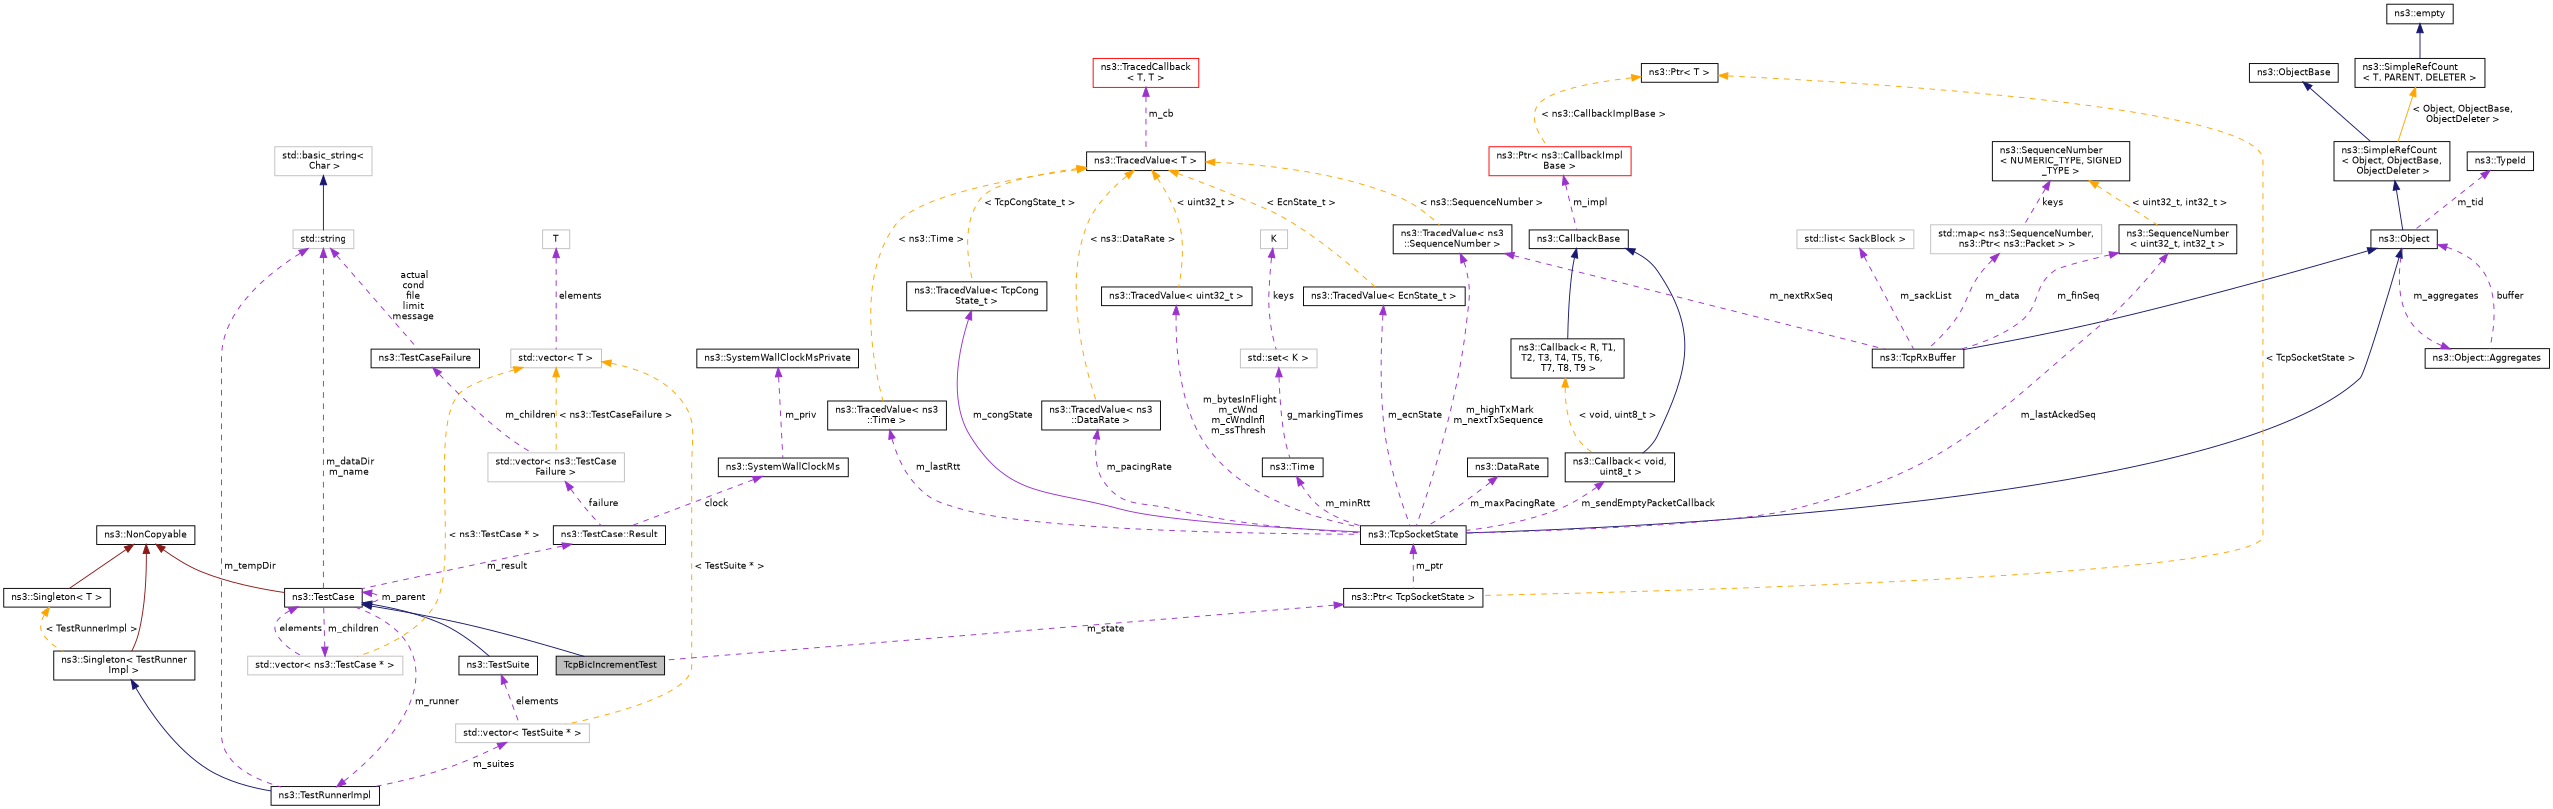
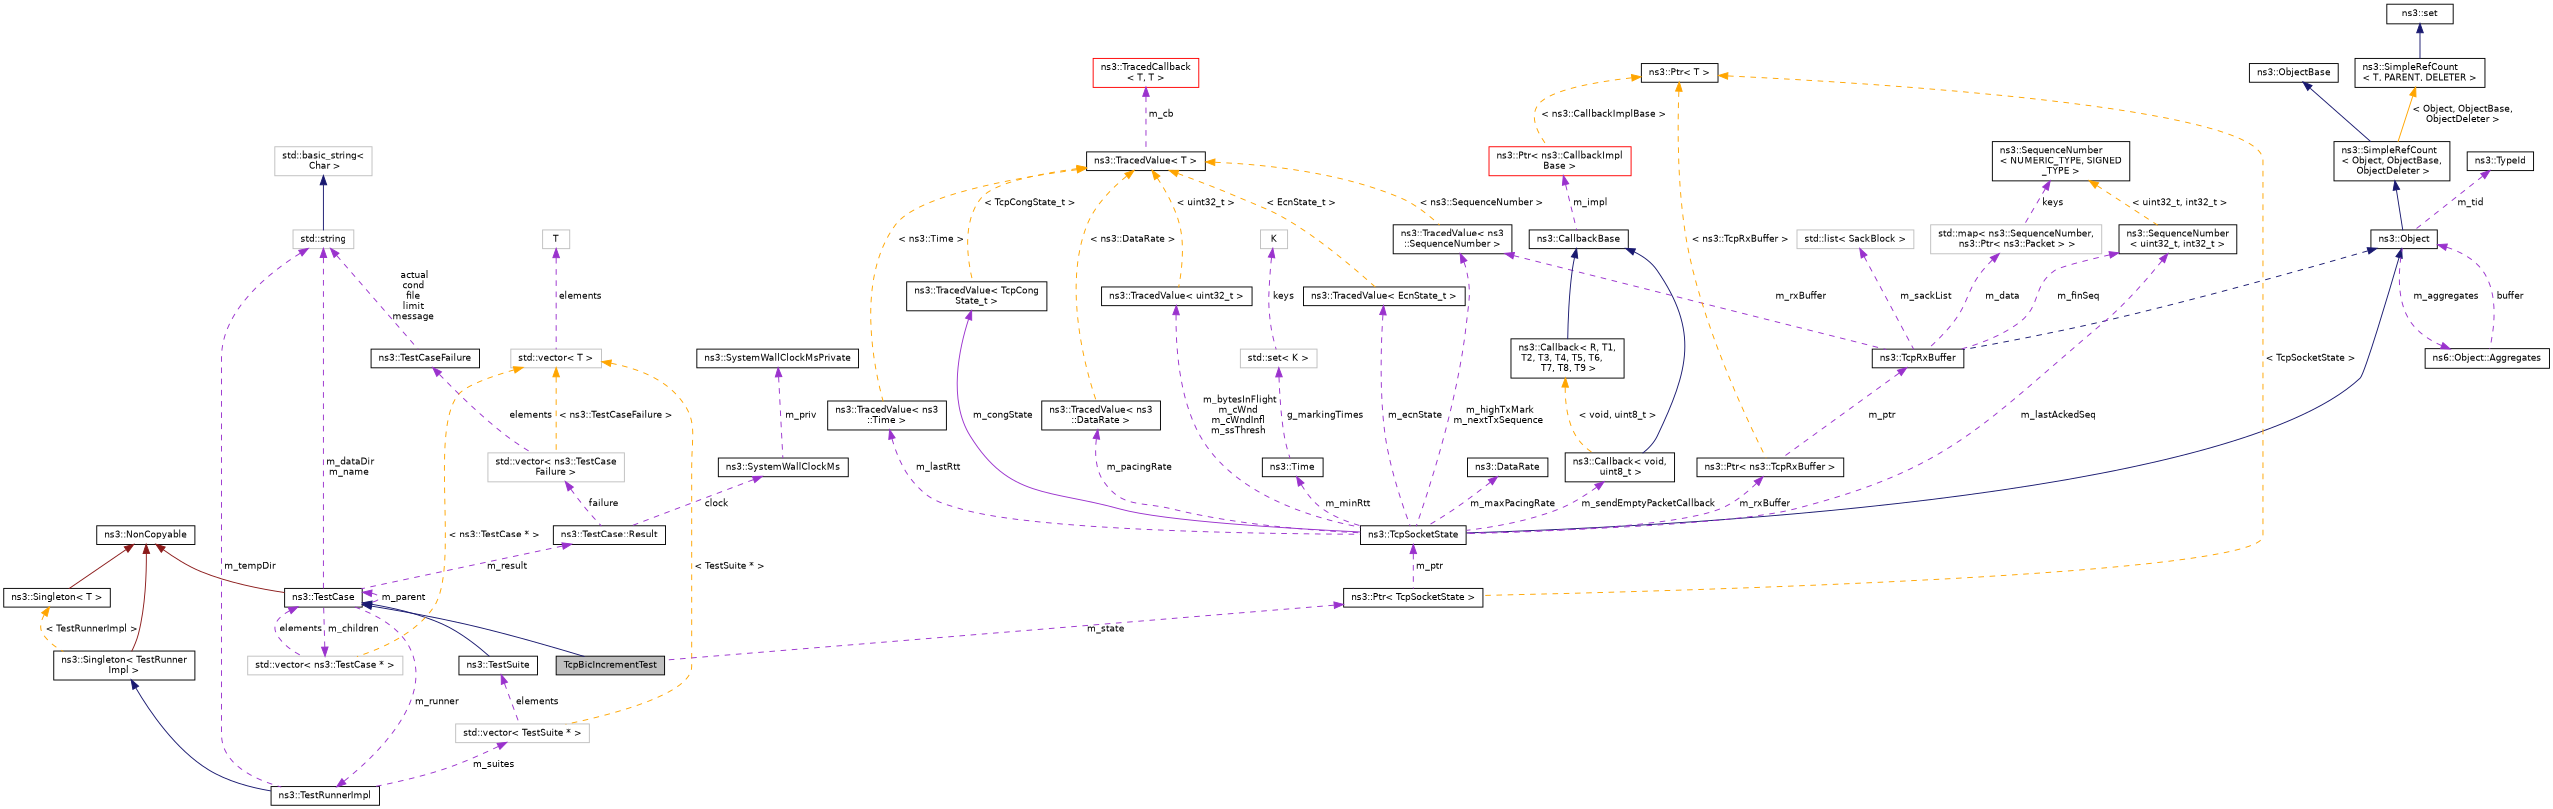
node "ns3::empty": label "ns3::empty" -> "ns3::set"
edge "ns3::TcpRxBuffer" -> "ns3::TracedValue< ns3 ::SequenceNumber >": label " m_nextRxSeq" -> " m_rxBuffer"
edge "ns3::TcpRxBuffer" -> "ns3::Object": style solid -> dashed
node "ns3::Object::Aggregates": label "ns3::Object::Aggregates" -> "ns6::Object::Aggregates"
edge "std::vector< ns3::TestCase Failure >" -> "ns3::TestCaseFailure": label " m_children" -> " elements"
node "ns3::Ptr< ns3::TcpRxBuffer >": added
